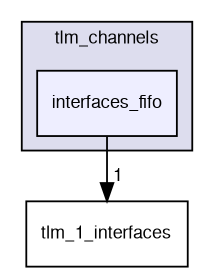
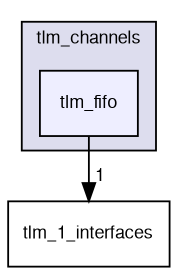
node "interfaces_fifo": label "interfaces_fifo" -> "tlm_fifo"
